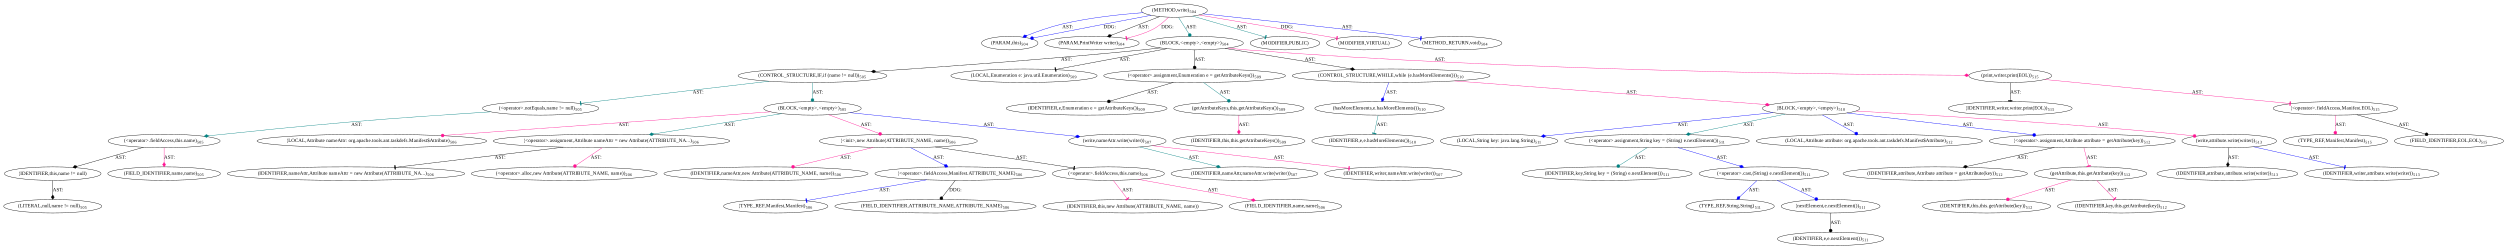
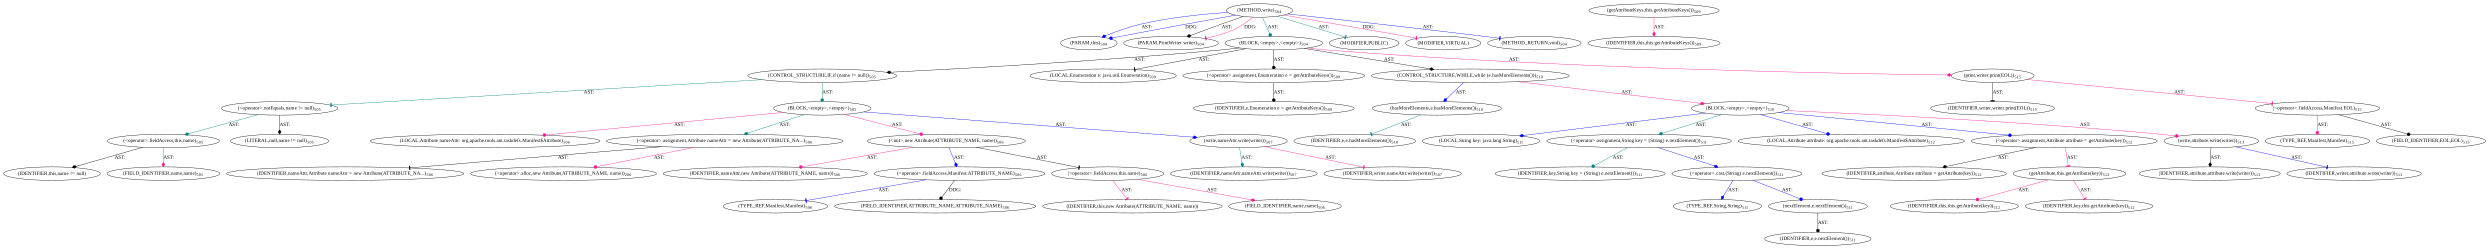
edge "(<operator>.assignment,Enumeration e = getAttributeKeys())" -> "(getAttributeKeys,this.getAttributeKeys())": removed, label "AST:"
edge "(IDENTIFIER,this,name != null)" -> "(LITERAL,null,name != null)": now "(<operator>.notEquals,name != null)" -> "(LITERAL,null,name != null)"
